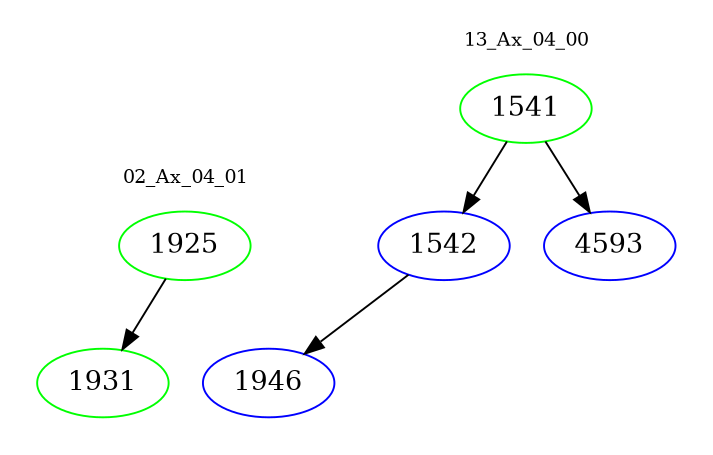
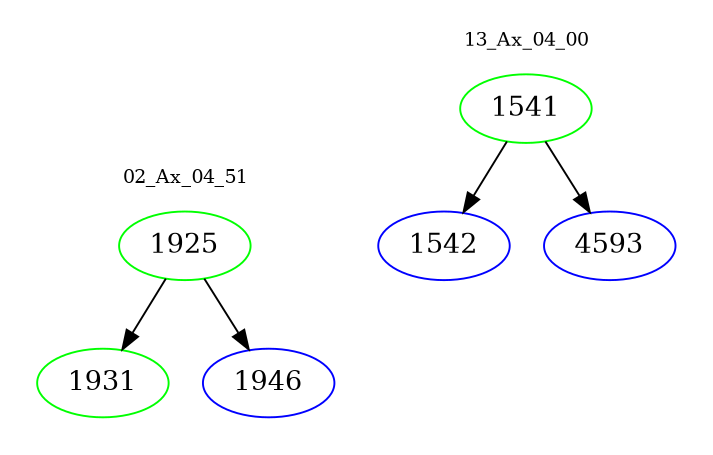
cluster "02_Ax_04_01": label "02_Ax_04_01" -> "02_Ax_04_51"
edge "1542" -> "1946": now "1925" -> "1946"
